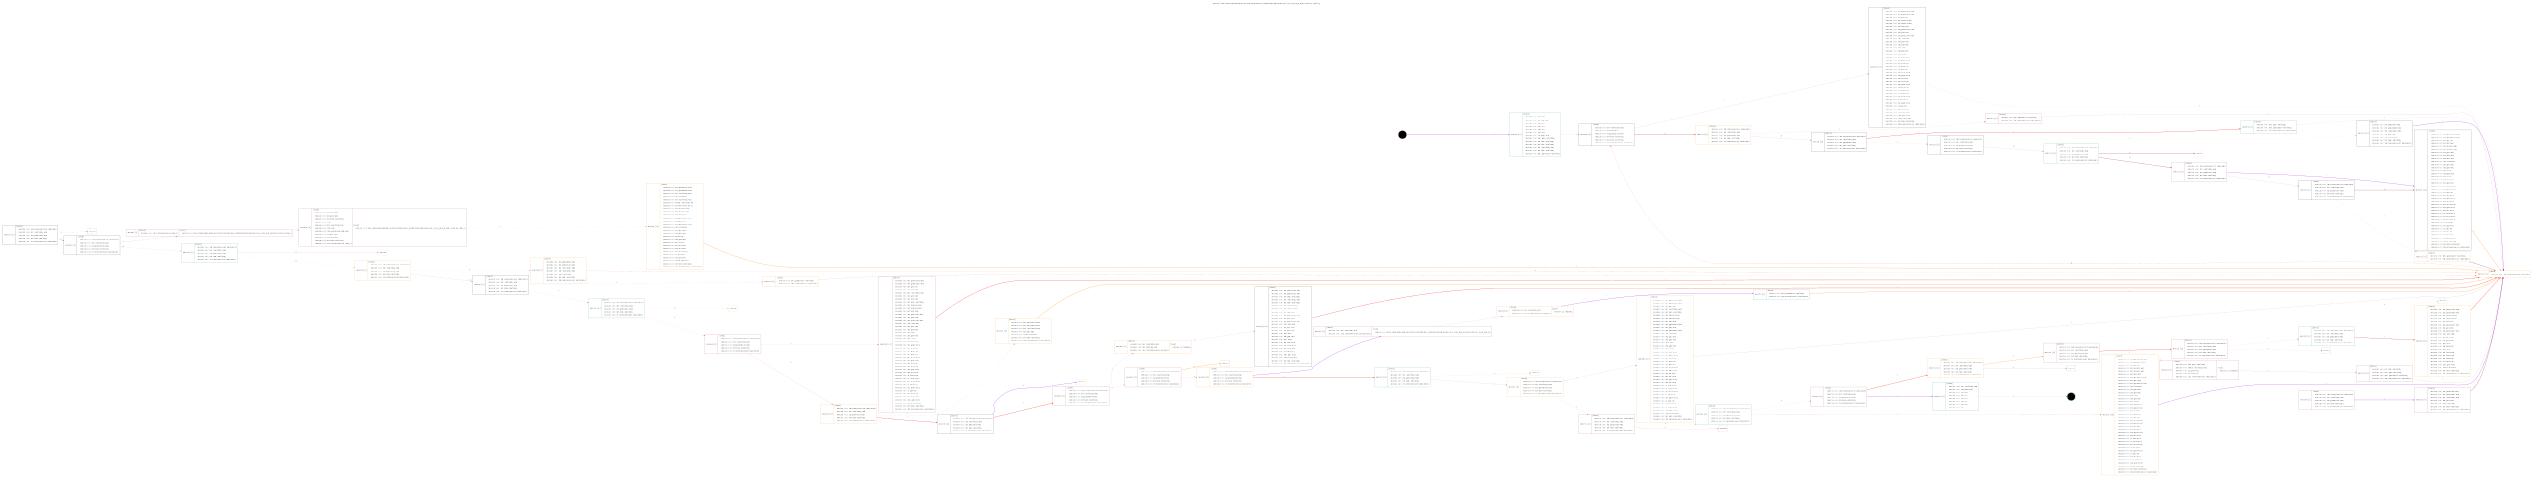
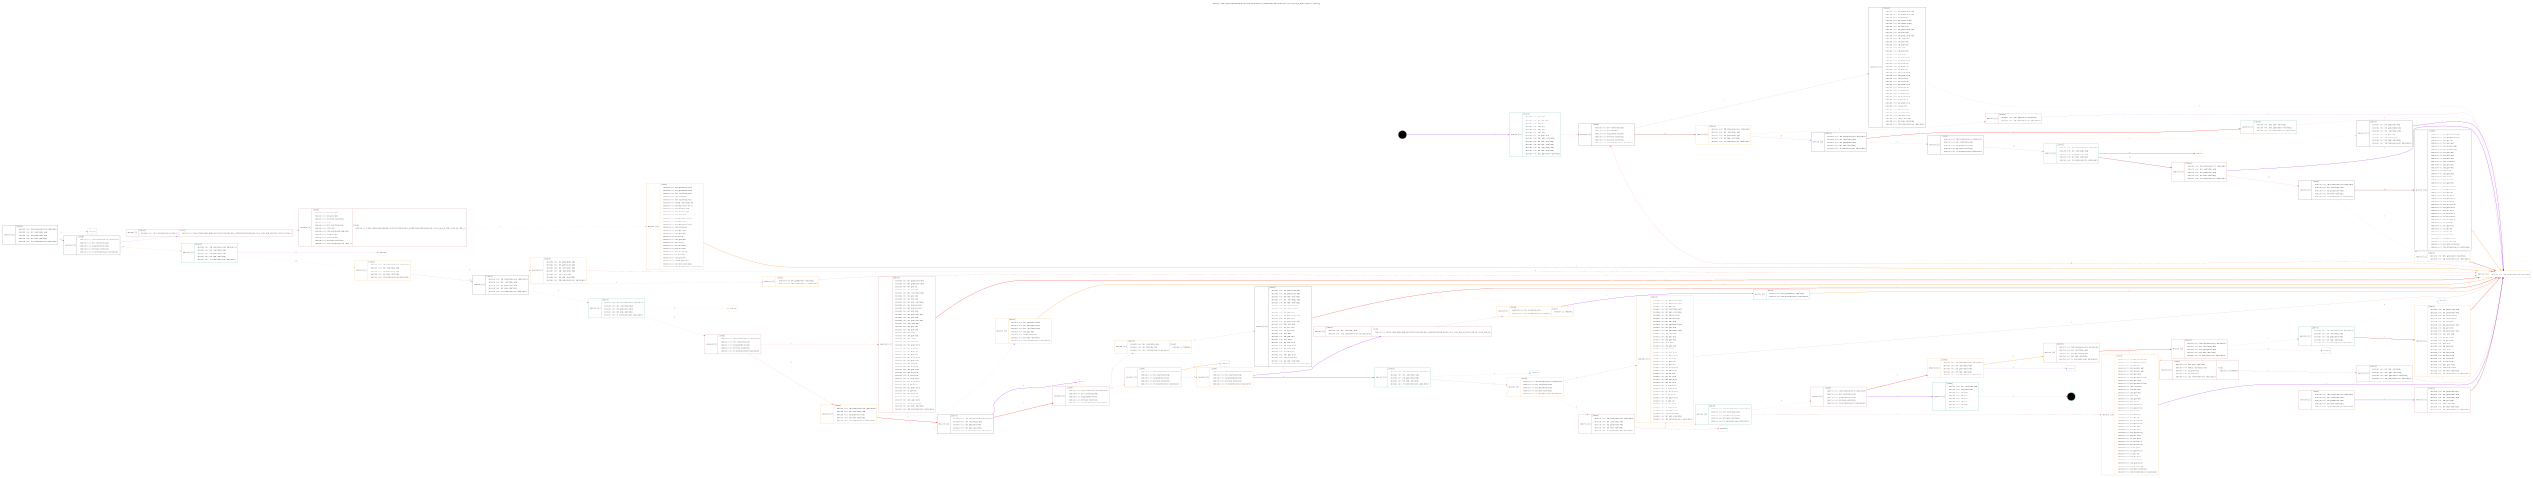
edge "0x40156c [25]" -> "0x401b33 [134]": now "0x40156c [25]" -> "0x401f13 [5]"
